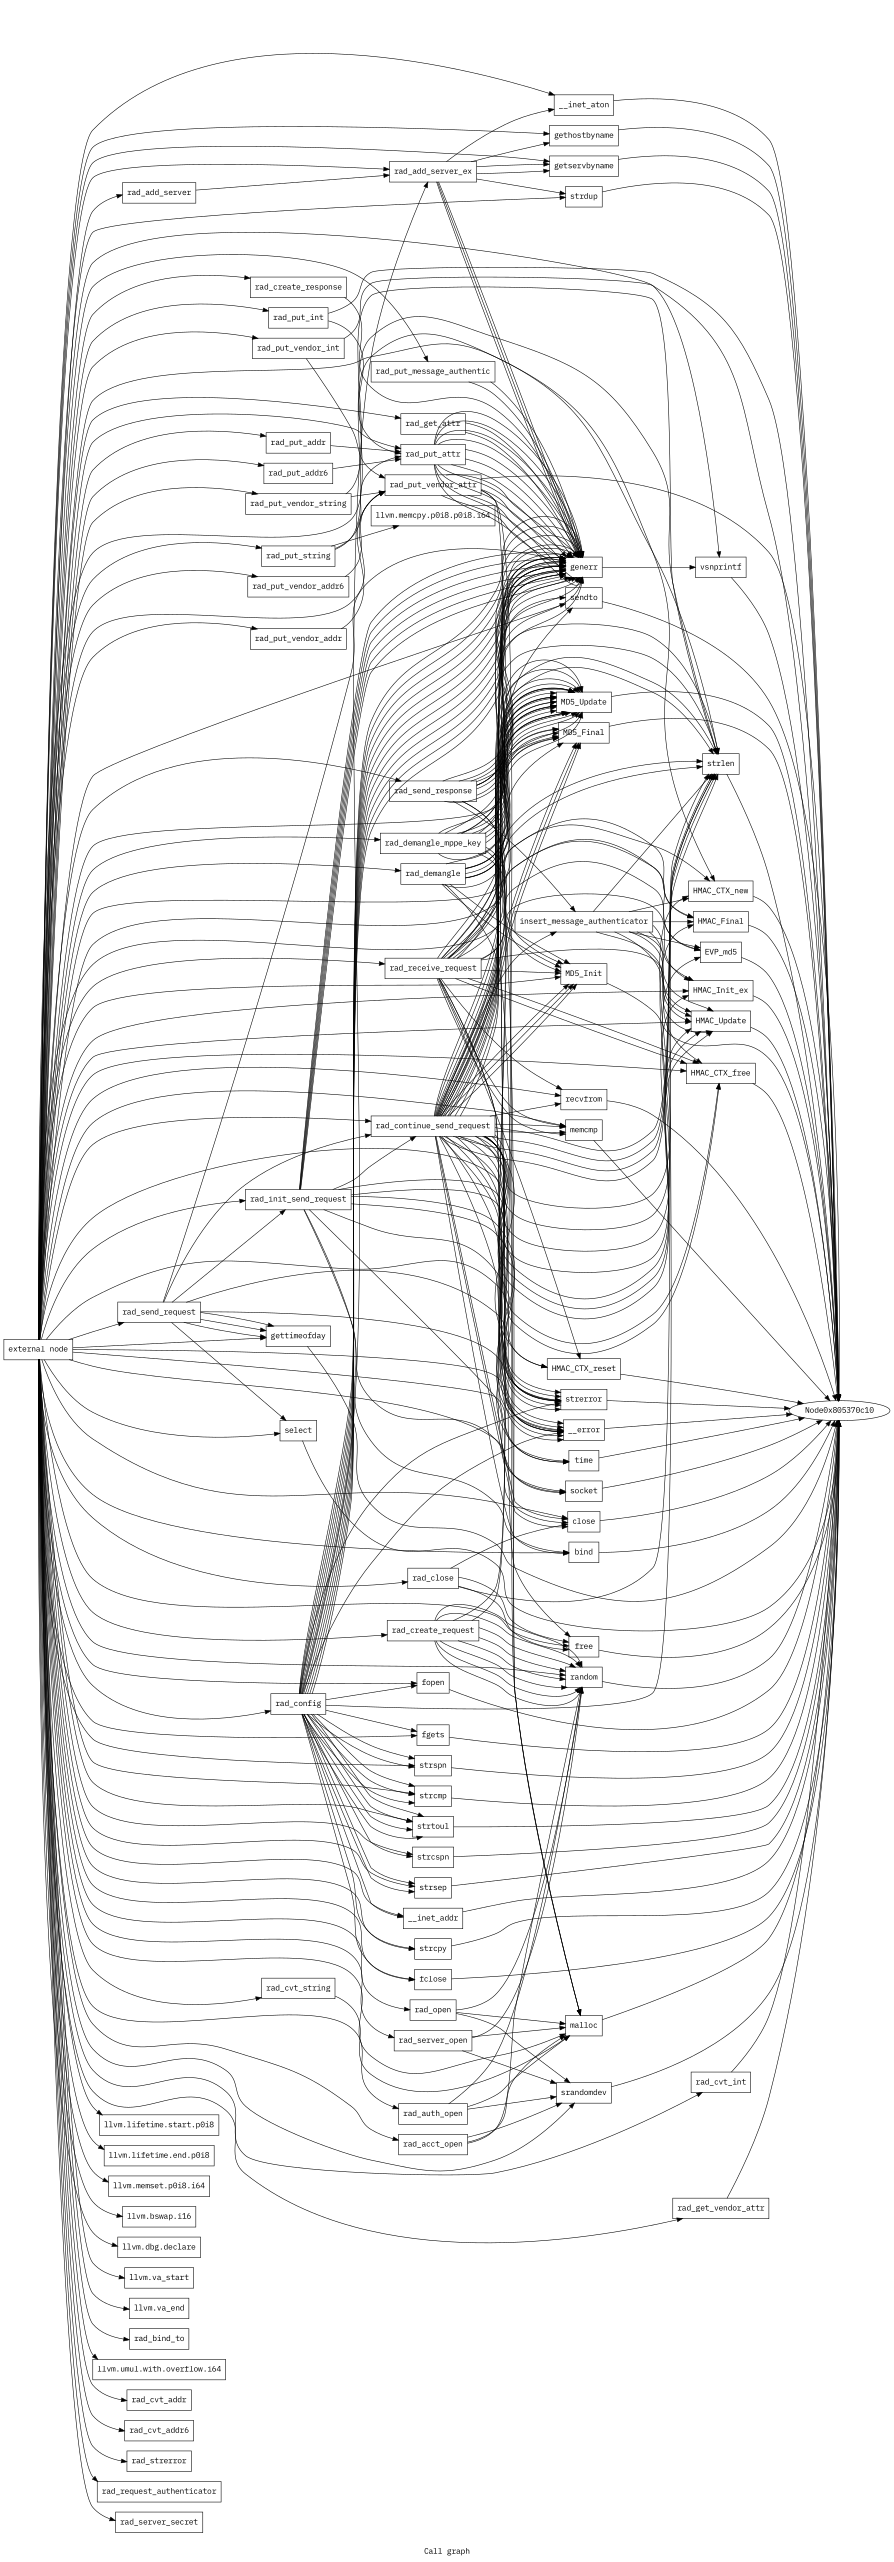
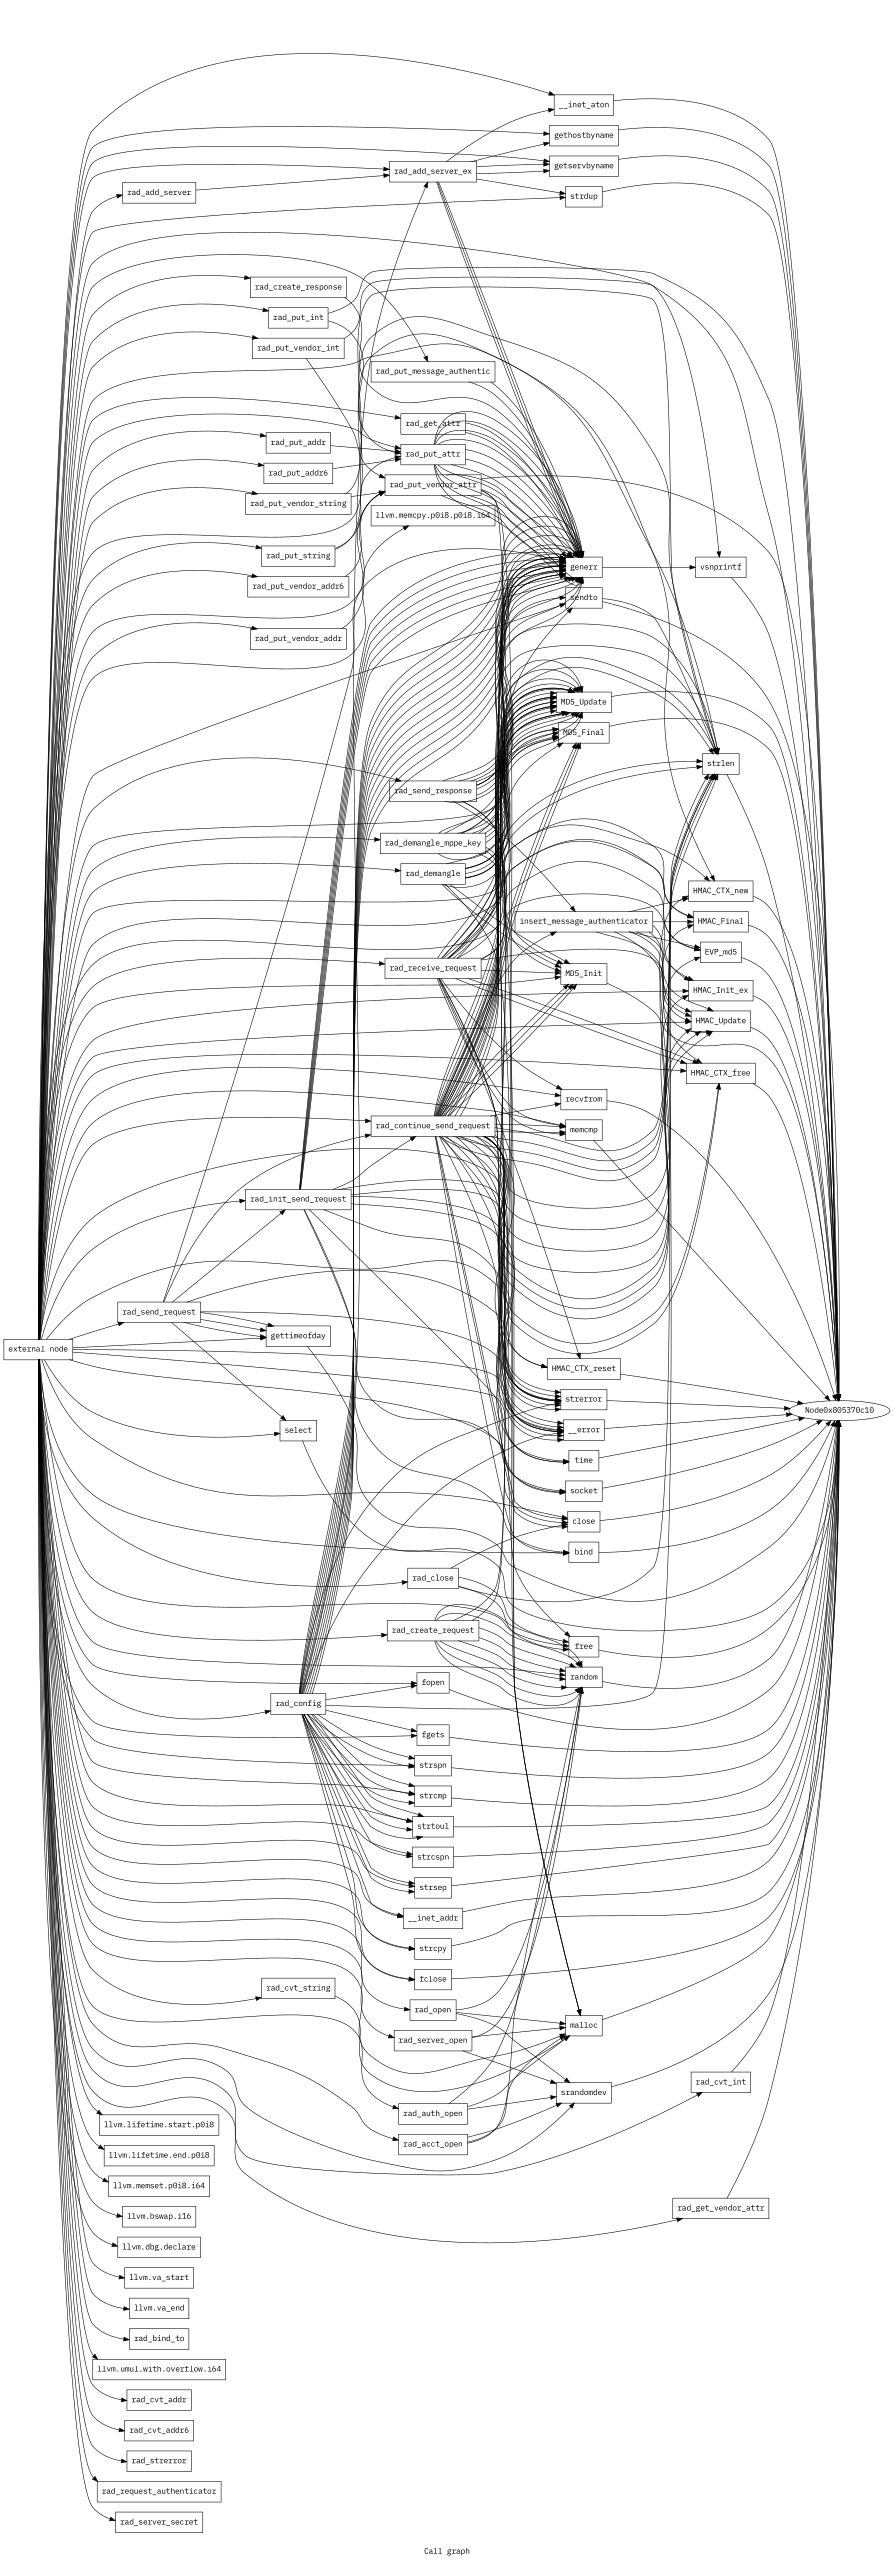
edge "rad_put_string" -> "llvm.memcpy.p0i8.p0i8.i64": now "external node" -> "llvm.memcpy.p0i8.p0i8.i64"
edge "insert_message_authenticator" -> "strlen": now "sendto" -> "strlen"
